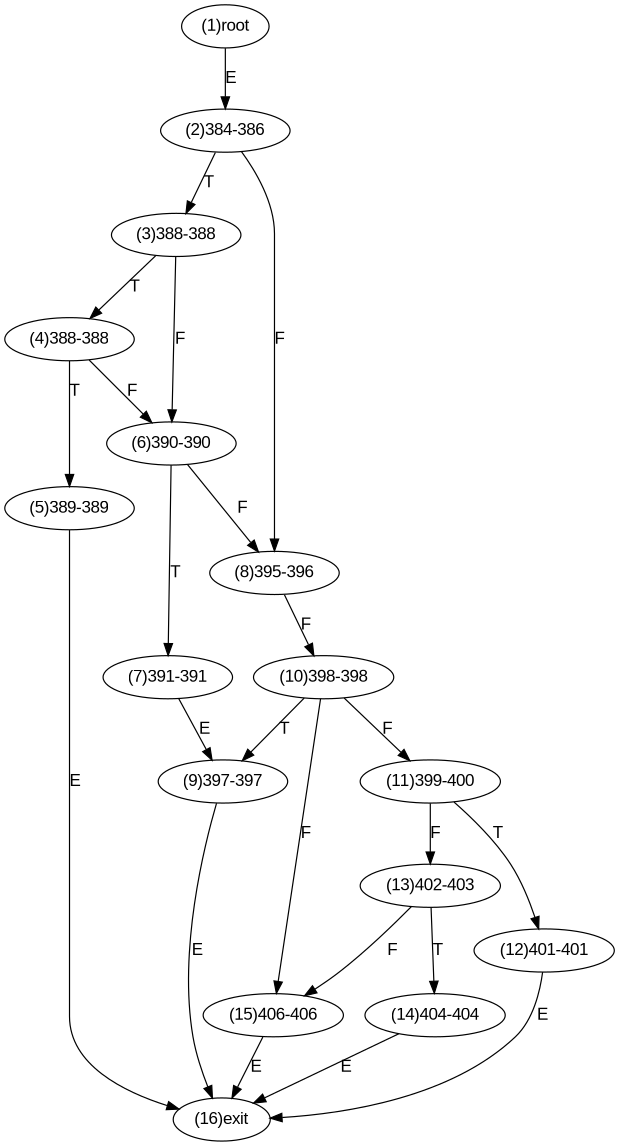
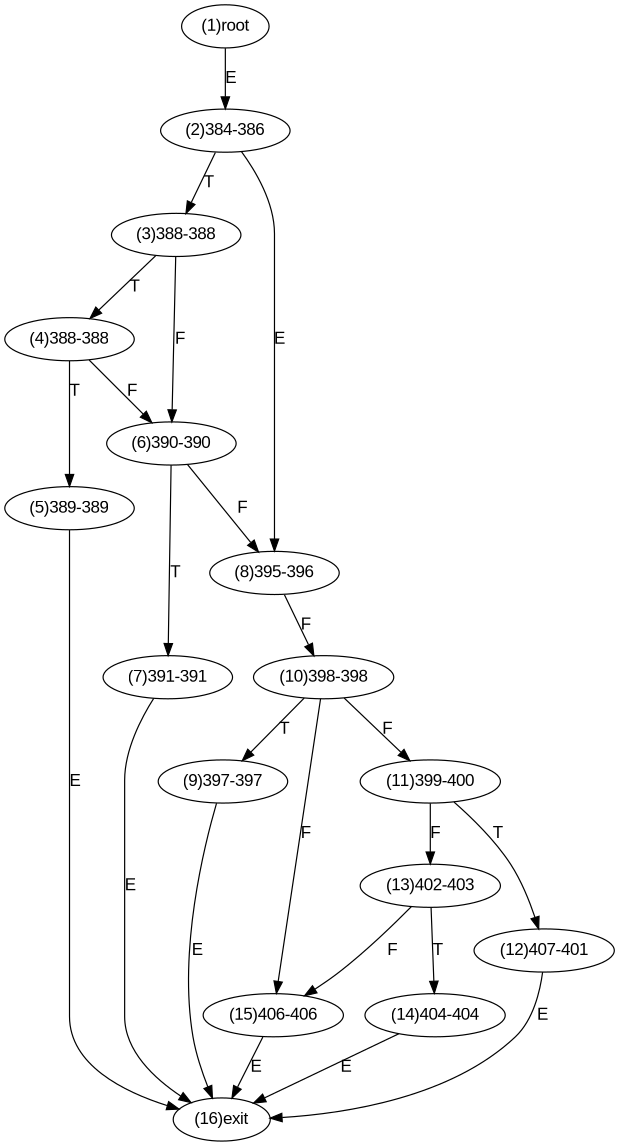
edge "(2)384-386" -> "(8)395-396": label "F" -> "E"
edge "(7)391-391" -> "(9)397-397": now "(7)391-391" -> "(16)exit"
node "(12)401-401": label "(12)401-401" -> "(12)407-401"
